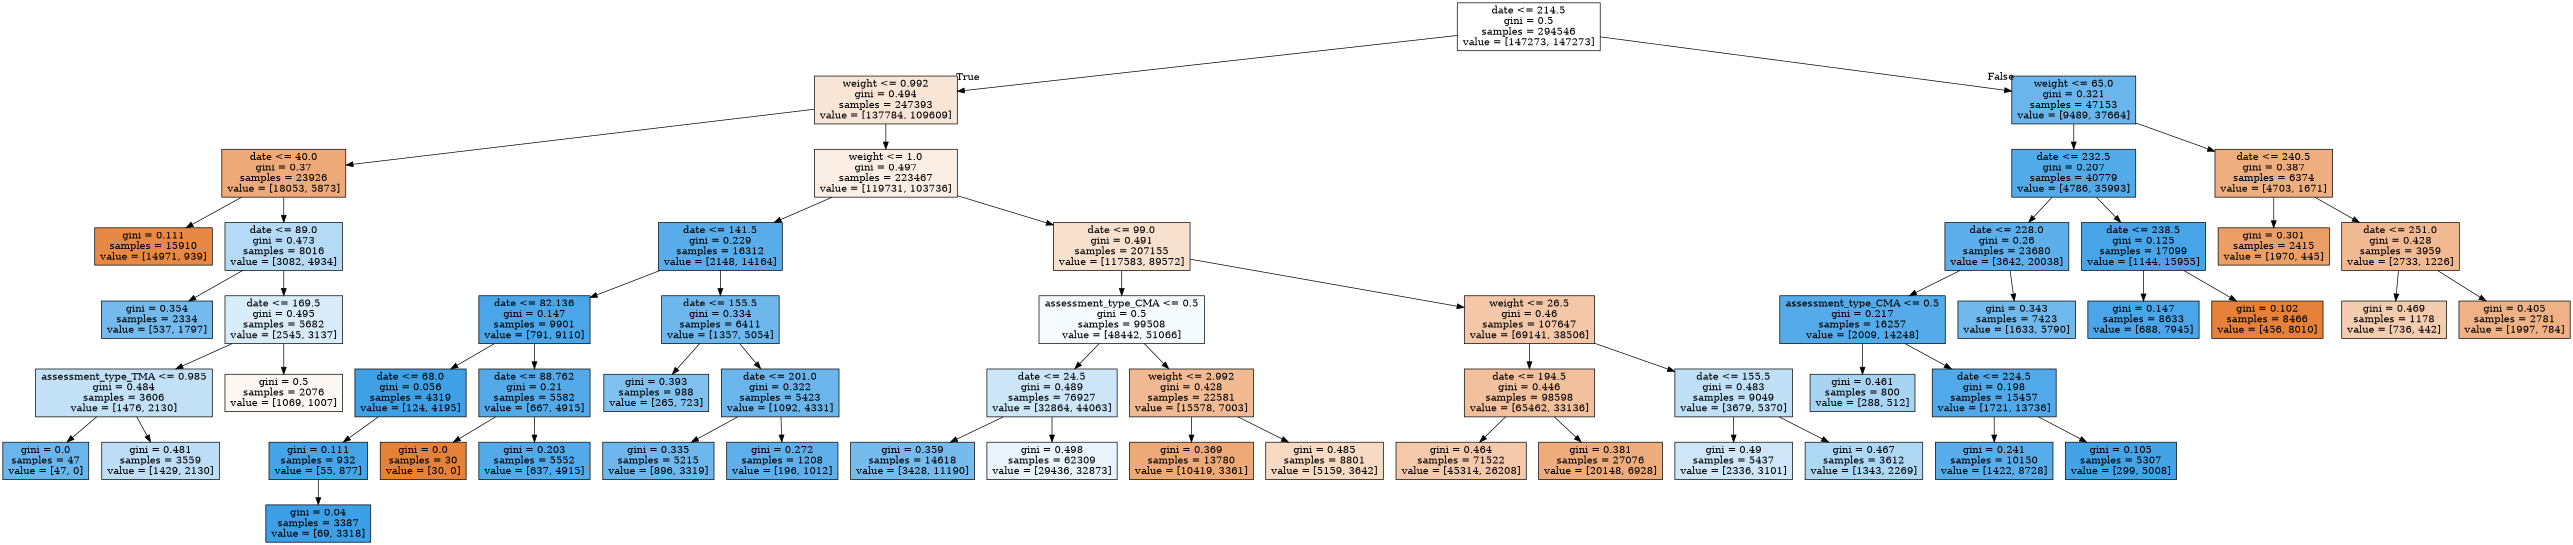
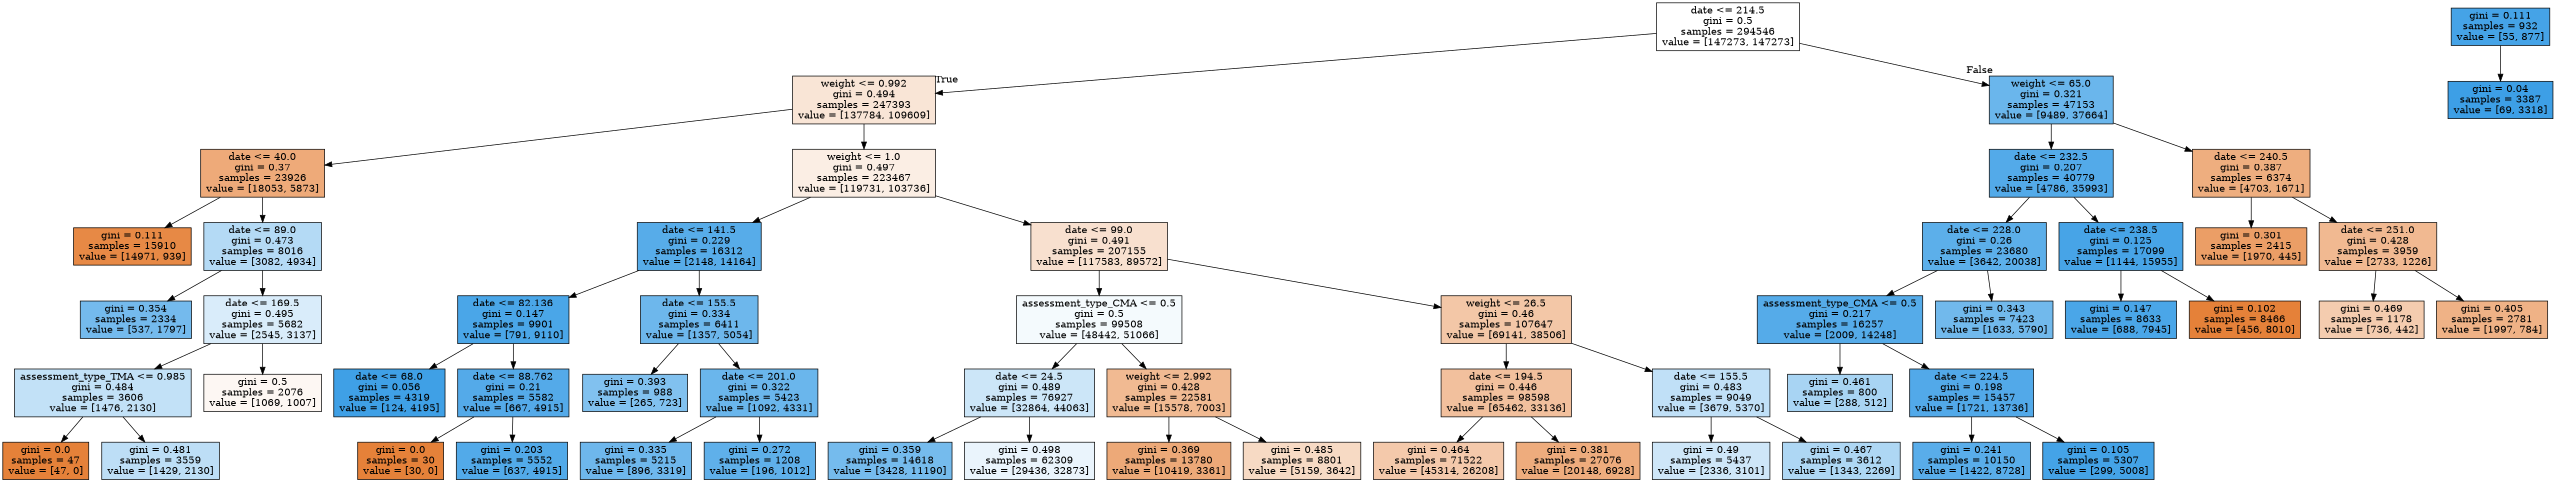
edge "date <= 68.0 gini = 0.056 samples = 4319 value = [124, 4195]" -> "gini = 0.111 samples = 932 value = [55, 877]": removed
node "gini = 0.0 samples = 47 value = [47, 0]": fillcolor #399de5bf -> #e58139ff
